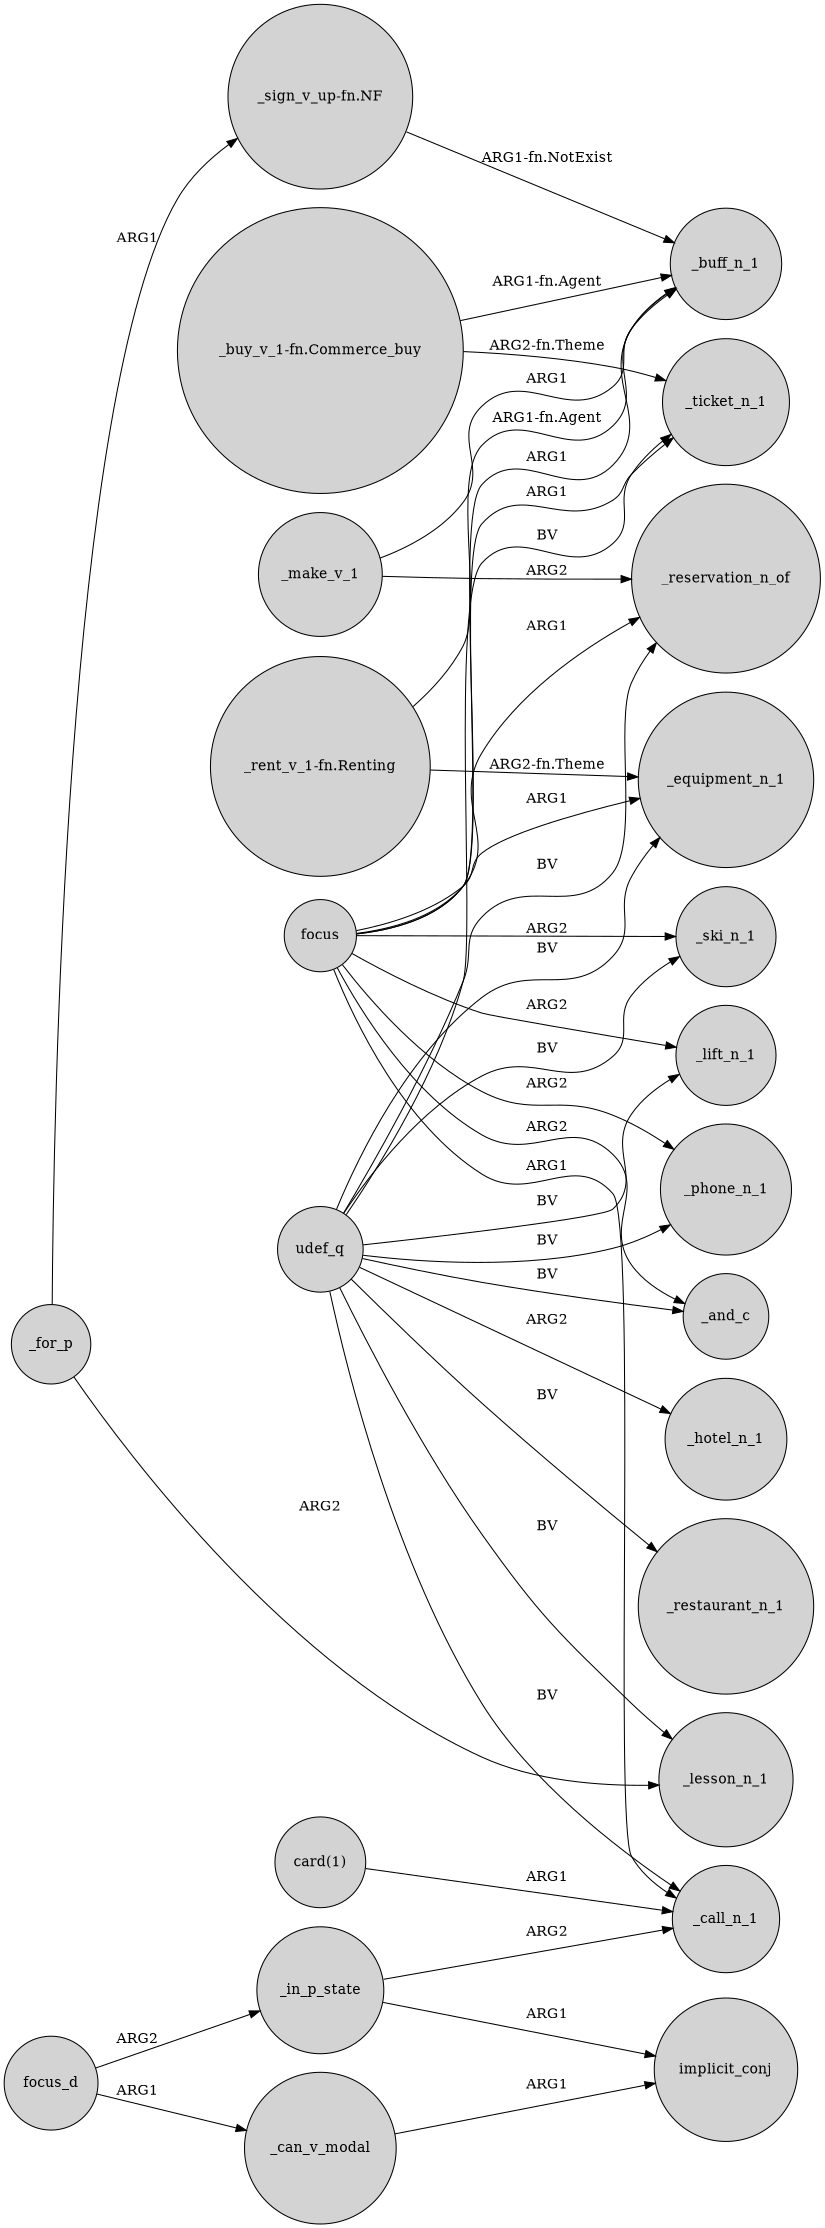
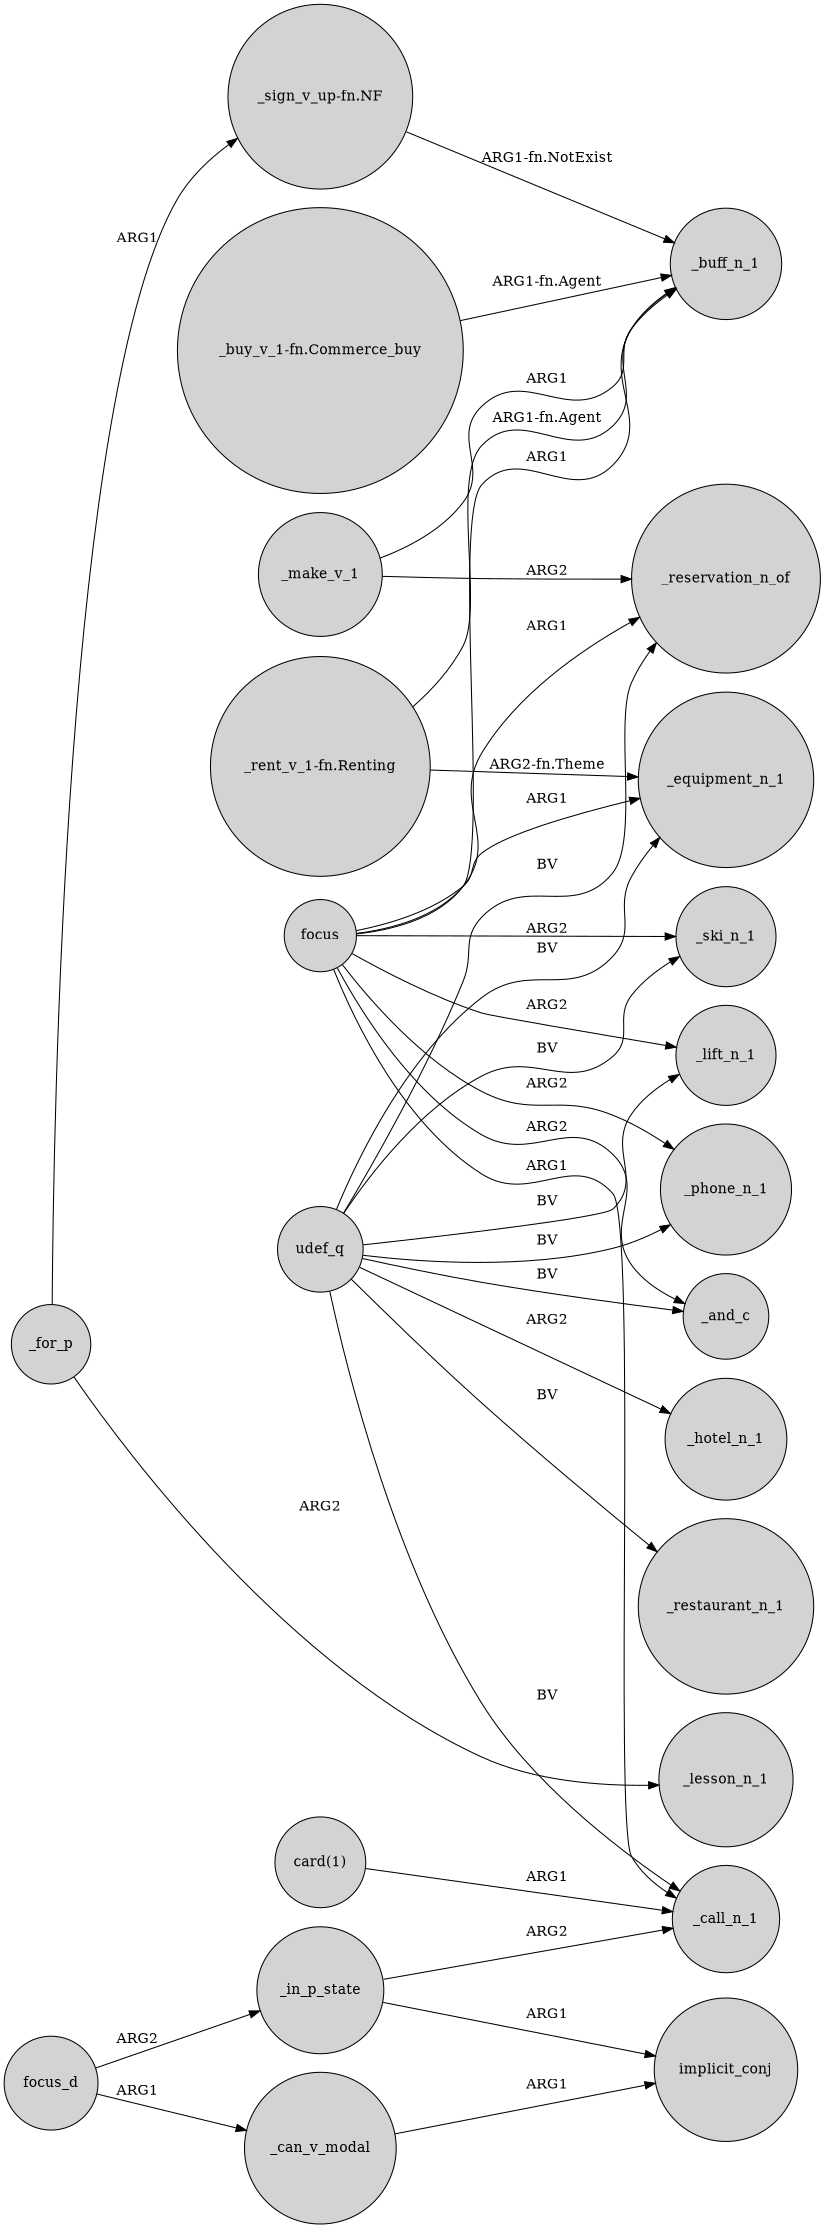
node "_ticket_n_1": removed
edge "udef_q" -> "_lesson_n_1": removed, label "BV"
